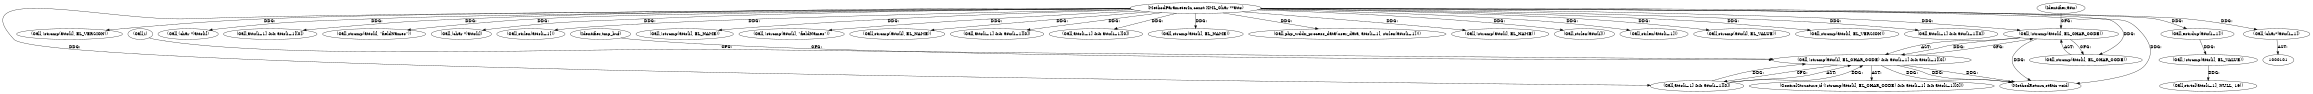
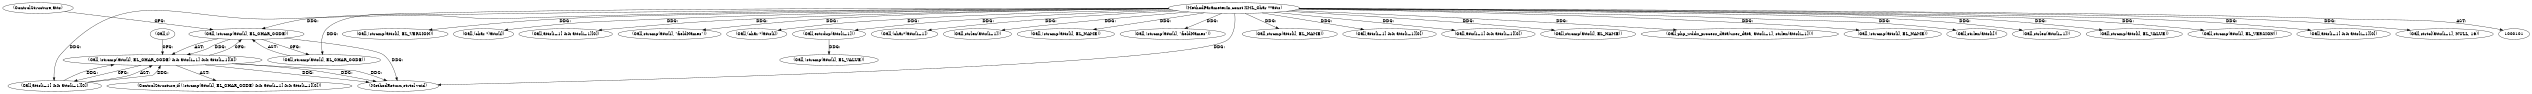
node "(Identifier,atts)": label "(Identifier,atts)" -> "(ControlStructure,atts)"
node "(Identifier,tmp_buf)": removed
edge "(Call,(char*)atts[i+1])" -> "1000101": now "(MethodParameterIn,const XML_Char **atts)" -> "1000101"
edge "(Call,!strcmp(atts[i], EL_VALUE))" -> "(Call,strtol(atts[i+1], NULL, 16))": now "(MethodParameterIn,const XML_Char **atts)" -> "(Call,strtol(atts[i+1], NULL, 16))"
node "(MethodReturn,static void)": label "(MethodReturn,static void)" -> "(MethodReturn,strtol void)"
